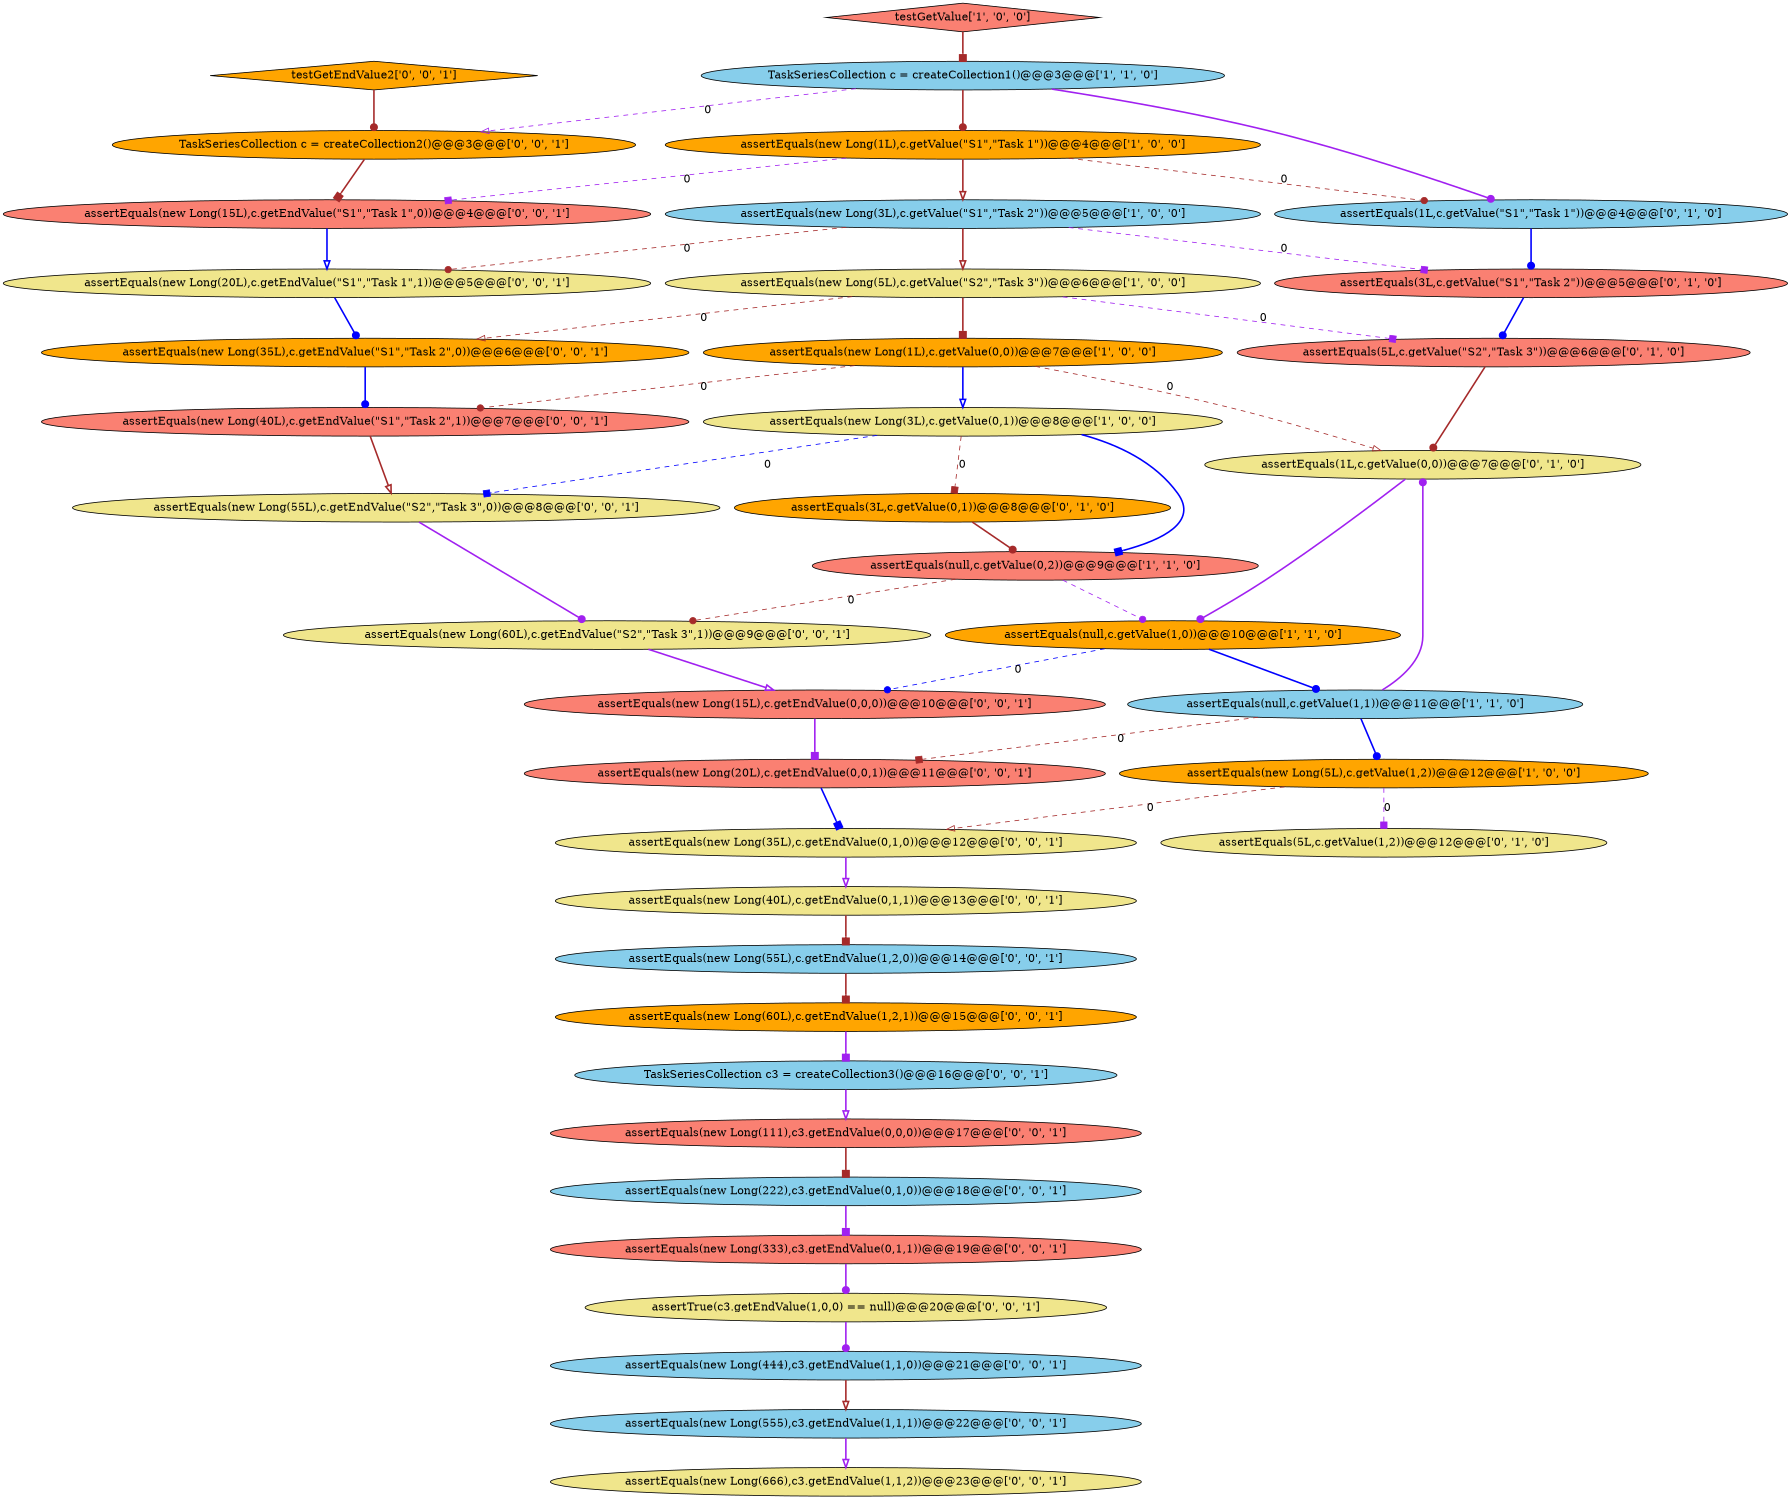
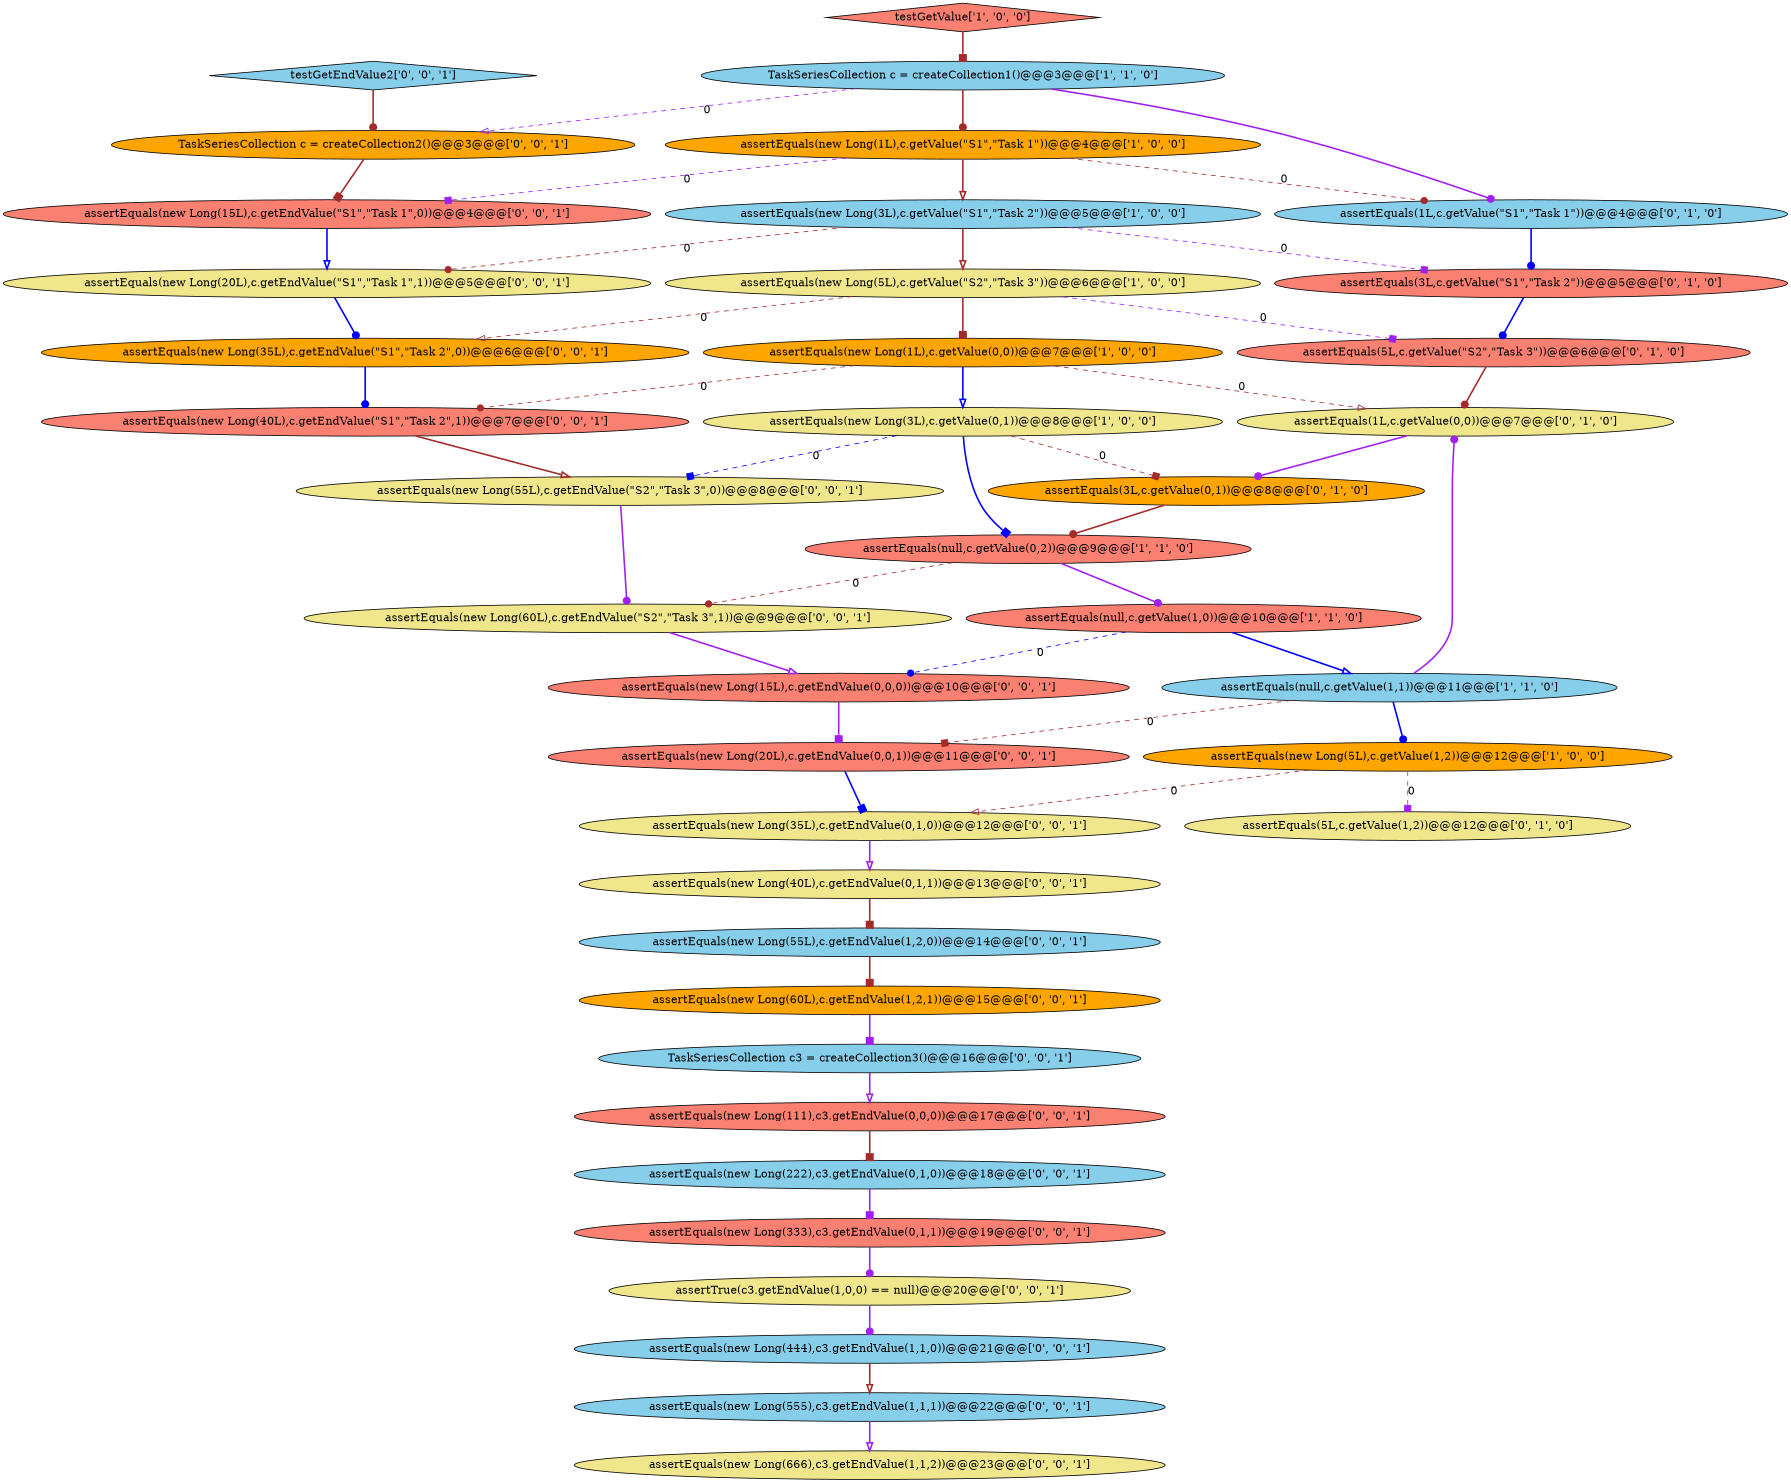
node "testGetEndValue2['0', '0', '1']": fillcolor orange -> skyblue
edge "assertEquals(1L,c.getValue(0,0))@@@7@@@['0', '1', '0']" -> "assertEquals(null,c.getValue(1,0))@@@10@@@['1', '1', '0']": now "assertEquals(1L,c.getValue(0,0))@@@7@@@['0', '1', '0']" -> "assertEquals(3L,c.getValue(0,1))@@@8@@@['0', '1', '0']"
edge "assertEquals(null,c.getValue(0,2))@@@9@@@['1', '1', '0']" -> "assertEquals(null,c.getValue(1,0))@@@10@@@['1', '1', '0']": style dashed -> bold
node "assertEquals(null,c.getValue(1,0))@@@10@@@['1', '1', '0']": fillcolor orange -> salmon
edge "assertEquals(null,c.getValue(1,0))@@@10@@@['1', '1', '0']" -> "assertEquals(null,c.getValue(1,1))@@@11@@@['1', '1', '0']": arrowhead dot -> onormal
